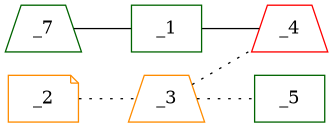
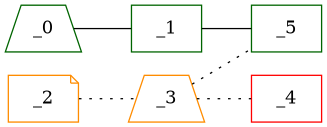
node "_7": label "_7" -> "_0"
edge "_1" -- "_4": now "_1" -- "_5"
node "_4": shape trapezium -> box
